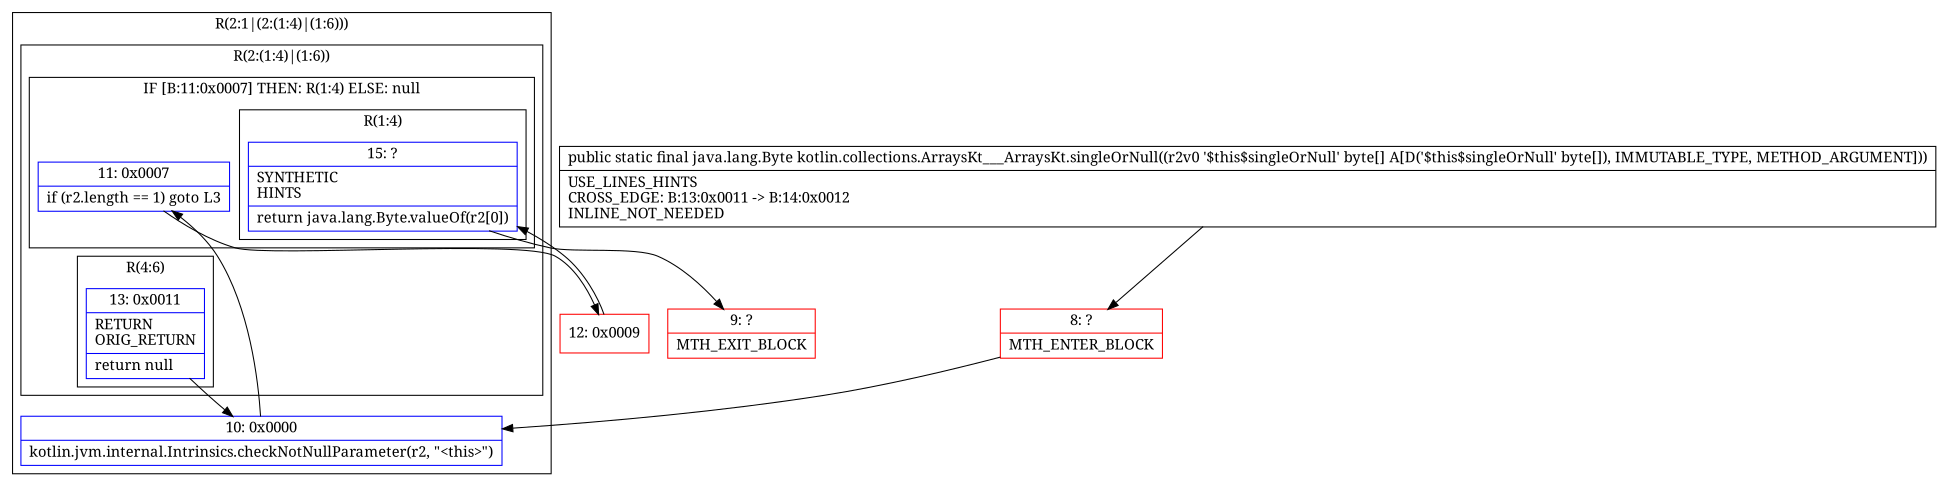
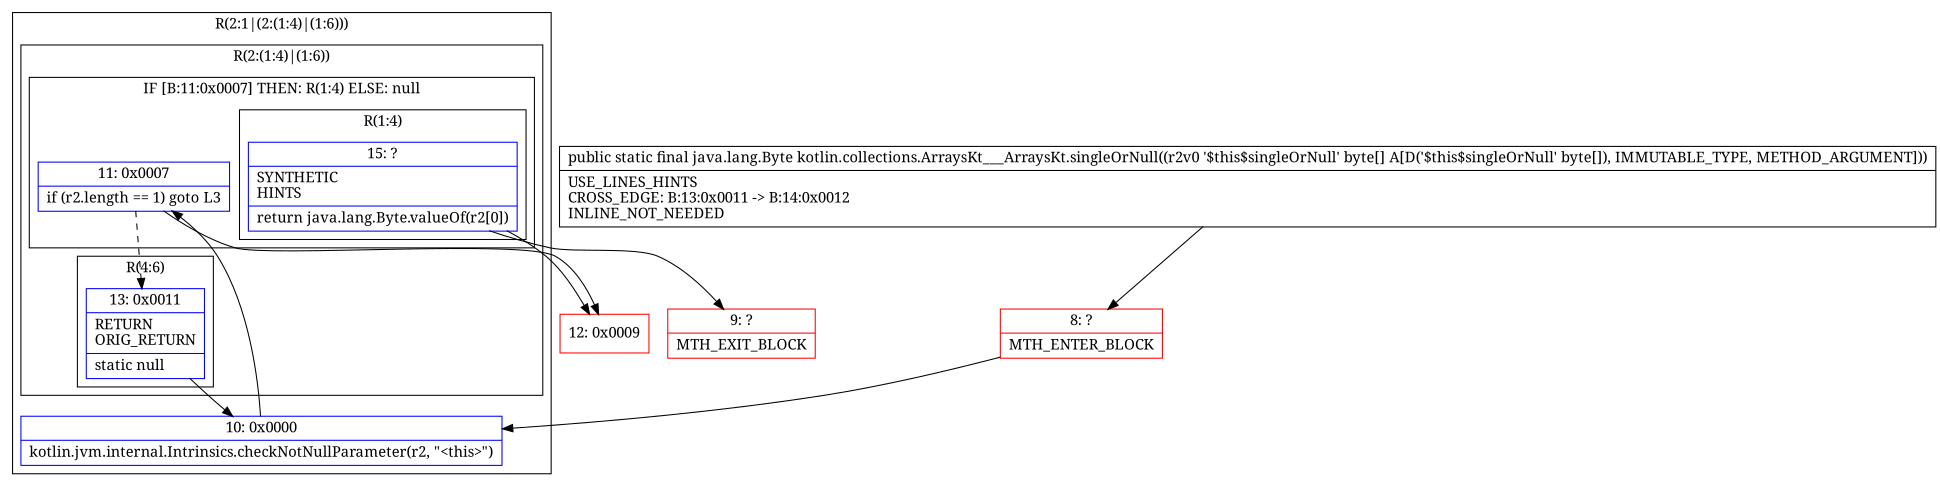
edge "11: 0x0007" -> "13: 0x0011": added
edge "12: 0x0009" -> "15: ?": reversed
node "13: 0x0011": text "return null" -> "static null"
